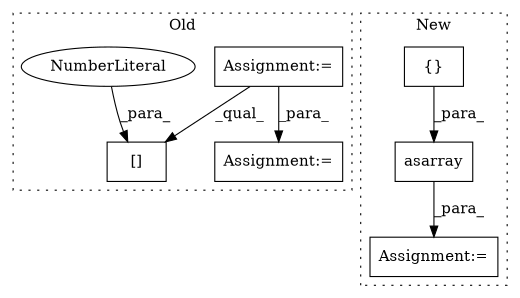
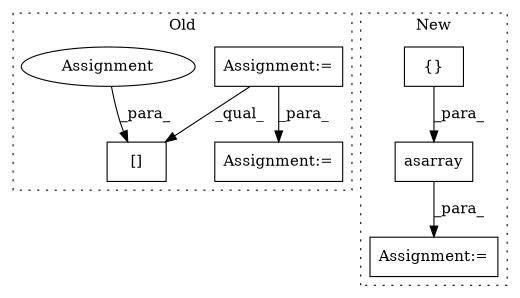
node "NumberLiteral": label "NumberLiteral" -> "Assignment"
